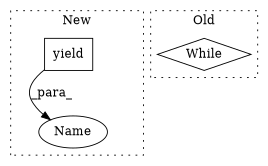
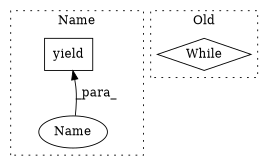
cluster "New": label "New" -> "Name"
edge "yield" -> "Name": reversed
